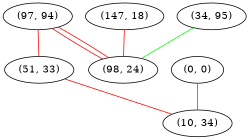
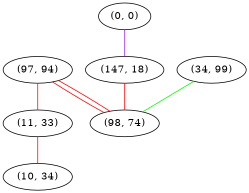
node "(34, 95)": label "(34, 95)" -> "(34, 99)"
node "(51, 33)": label "(51, 33)" -> "(11, 33)"
node "(98, 24)": label "(98, 24)" -> "(98, 74)"
edge "(0, 0)" -- "(10, 34)": now "(0, 0)" -- "(147, 18)"
